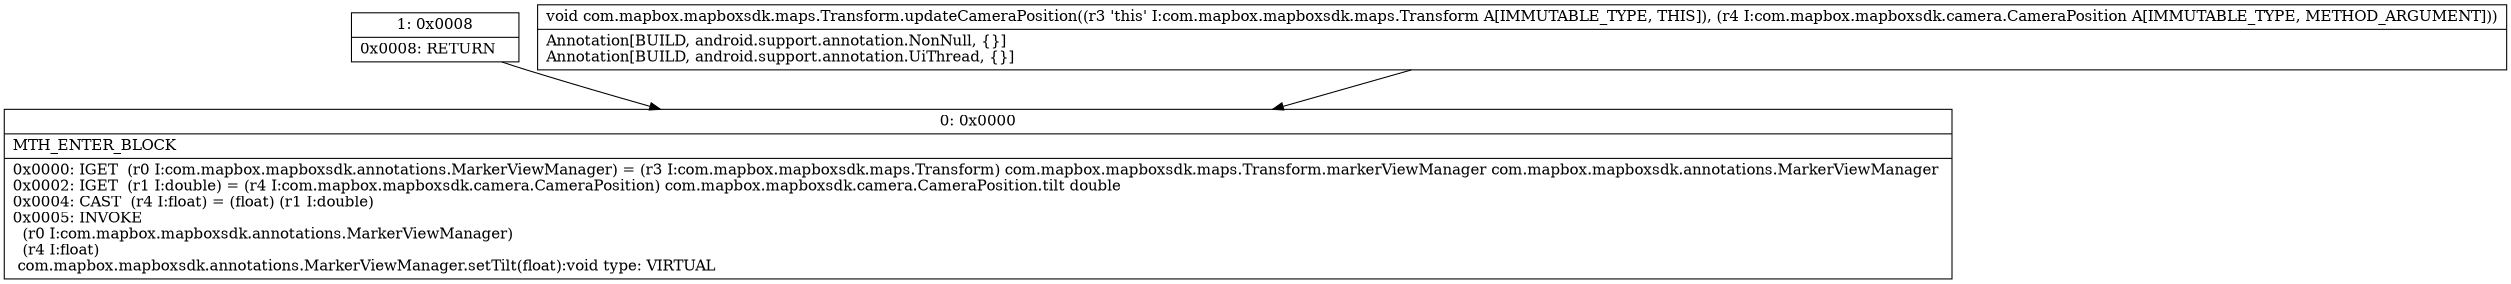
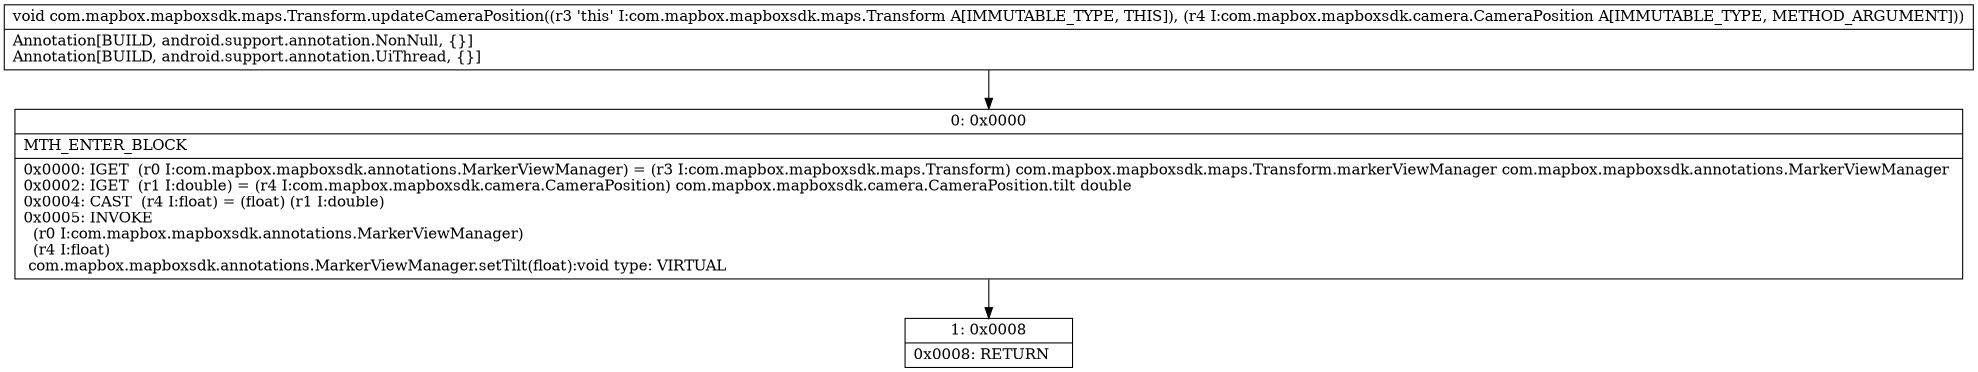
edge "1: 0x0008" -> "0: 0x0000": reversed
